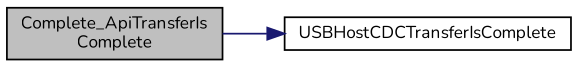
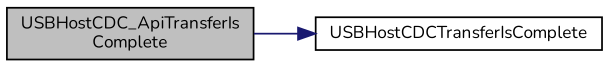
node "Complete_ApiTransferIs Complete": label "Complete_ApiTransferIs Complete" -> "USBHostCDC_ApiTransferIs Complete"
